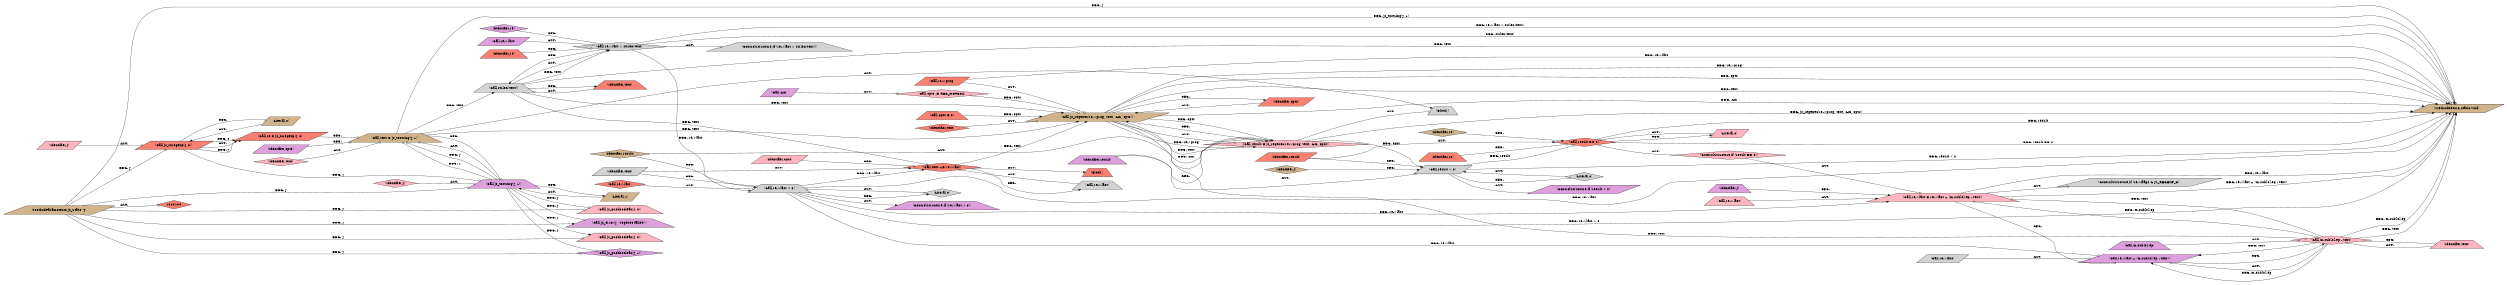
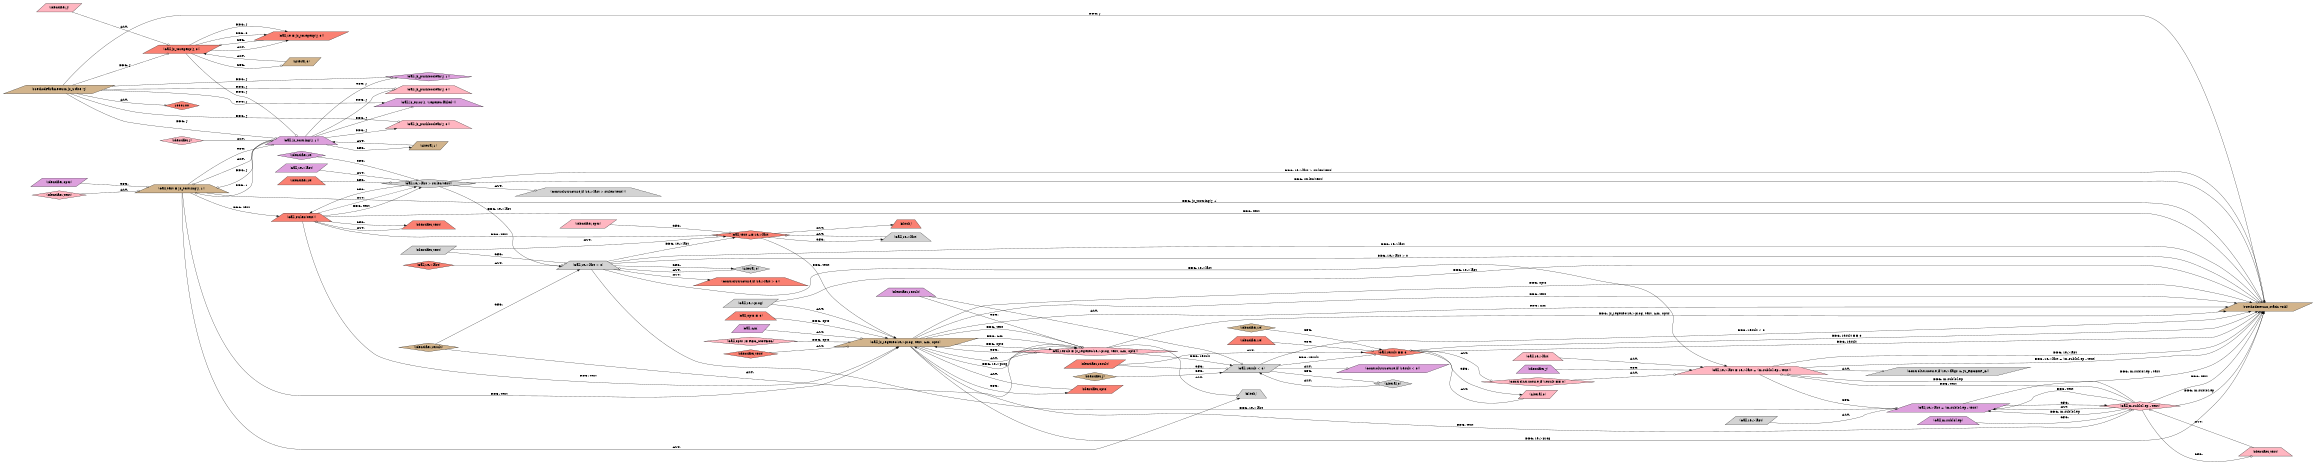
node "(Call,re->prog)": fillcolor salmon -> lightgrey
node "(Call,strlen(text))": fillcolor lightgrey -> salmon
edge "(Call,&m)" -> "(Call,opts |= REG_NOTBOL)": now "(Call,&m)" -> "(Call,js_regexec(re->prog, text, &m, opts))"
edge "(Call,re = js_toregexp(J, 0))" -> "(Call,text = js_tostring(J, 1))": now "(Call,re = js_toregexp(J, 0))" -> "(Call,js_toregexp(J, 0))"
edge "(Call,result = js_regexec(re->prog, text, &m, opts))" -> "(Call,result < 0)": label "DDG: opts" -> "DDG: result"
node "(ControlStructure,if (re->last > 0))": fillcolor plum -> salmon
edge "(Call,js_tostring(J, 1))" -> "(Call,js_pushboolean(J, 1))": label "DDG: J" -> "CFG: J"
edge "(Call,m.sub[0].ep)" -> "(Call,m.sub[0].ep - text)": label "AST: " -> "CFG: "
edge "(Call,re->last + (m.sub[0].ep - text))" -> "(MethodReturn,static void)": added, label "DDG: m.sub[0].ep - text"
